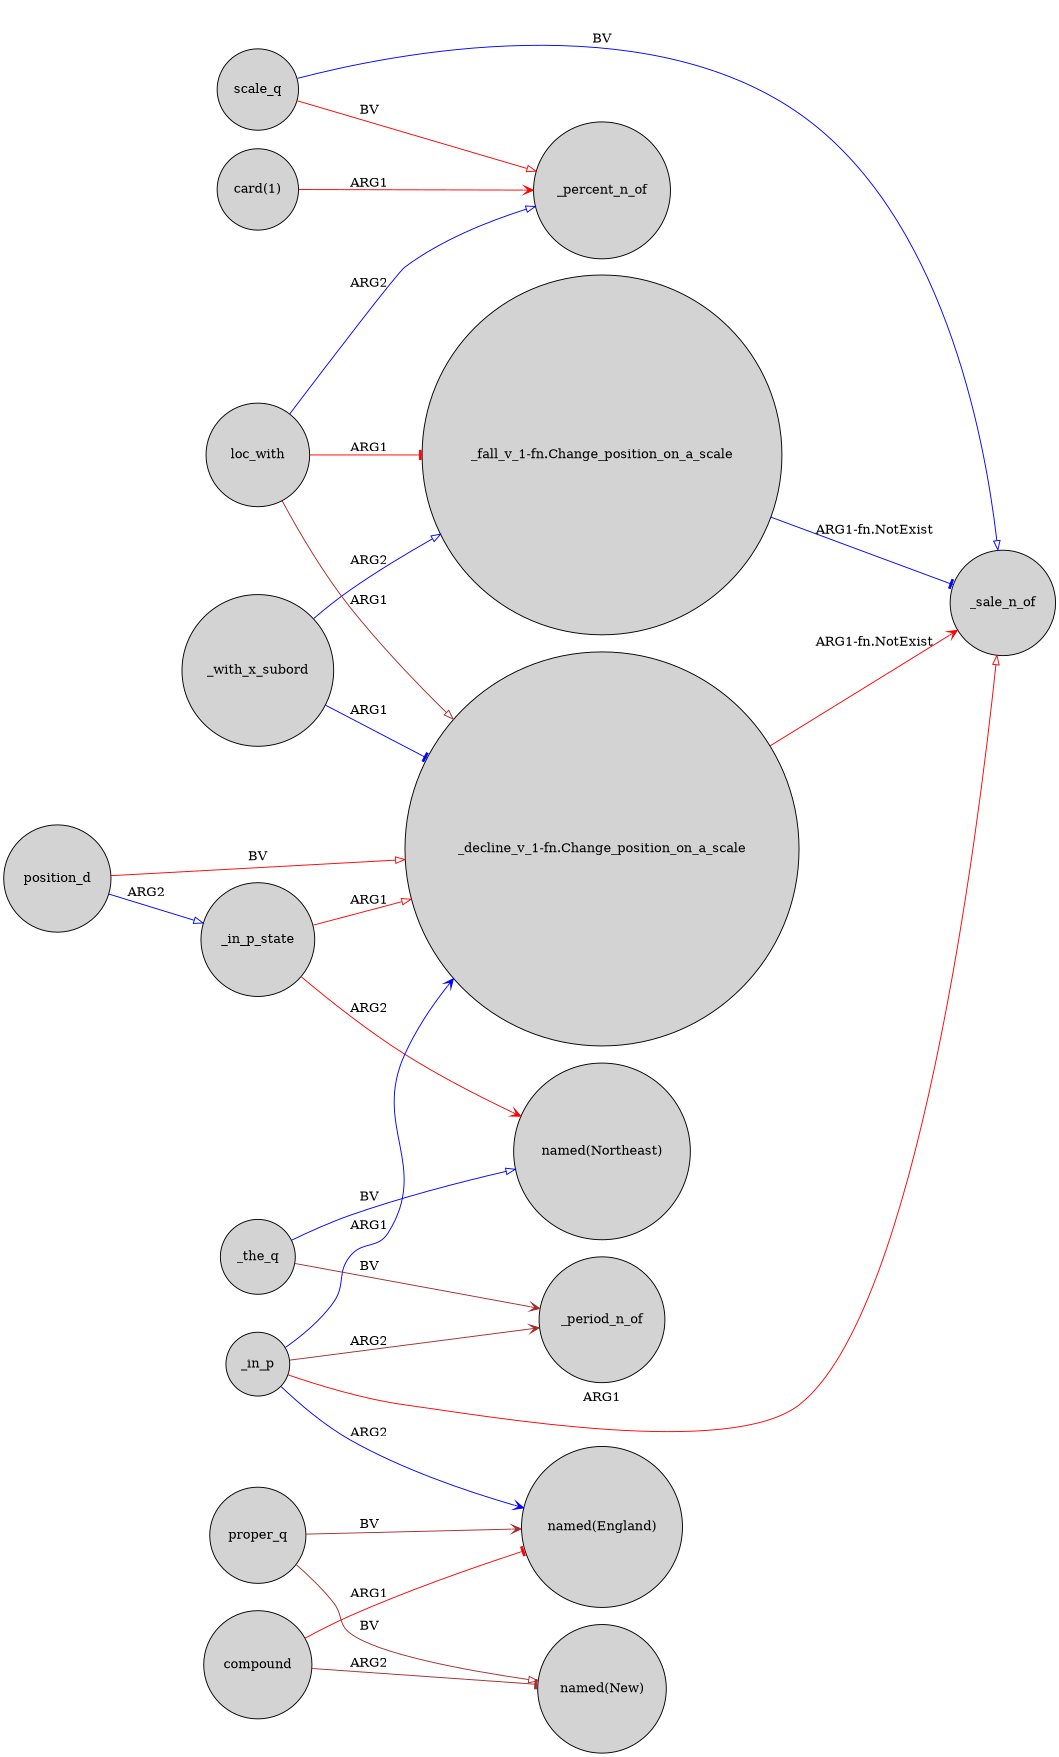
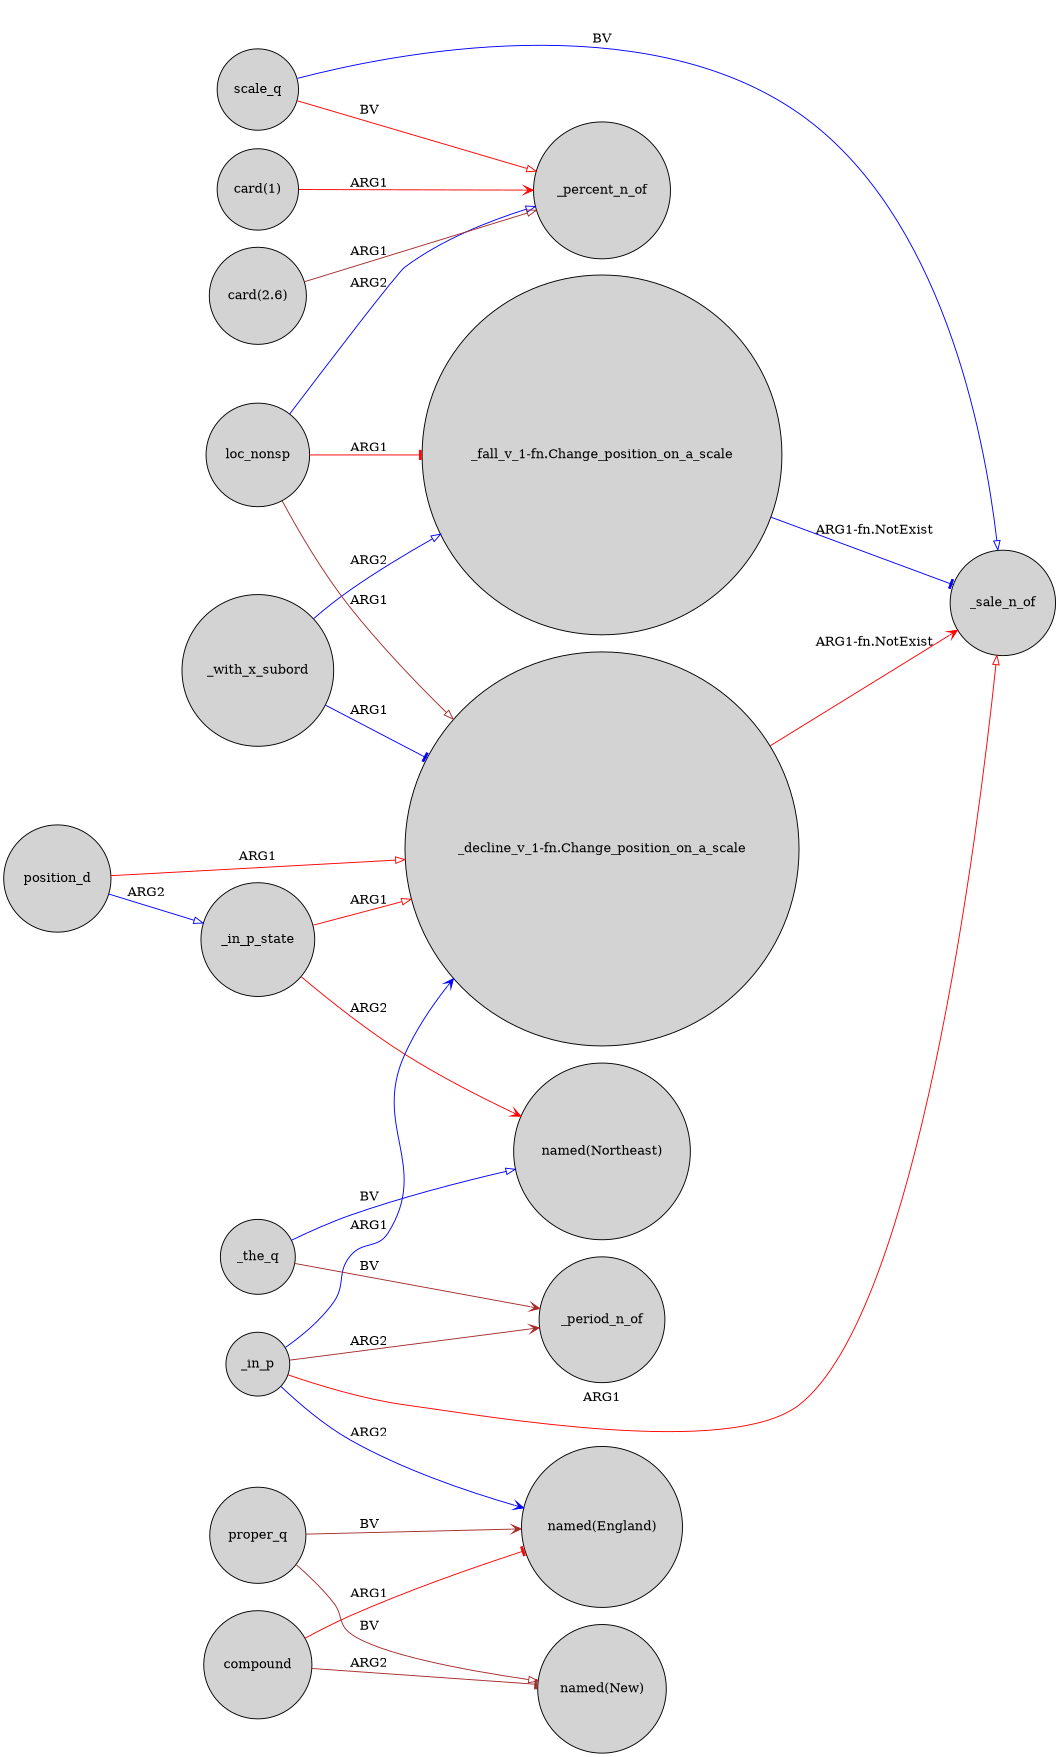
node "card(2.6)": added
node "loc_with": label "loc_with" -> "loc_nonsp"
edge "position_d" -> "_decline_v_1-fn.Change_position_on_a_scale": label "BV" -> "ARG1"
